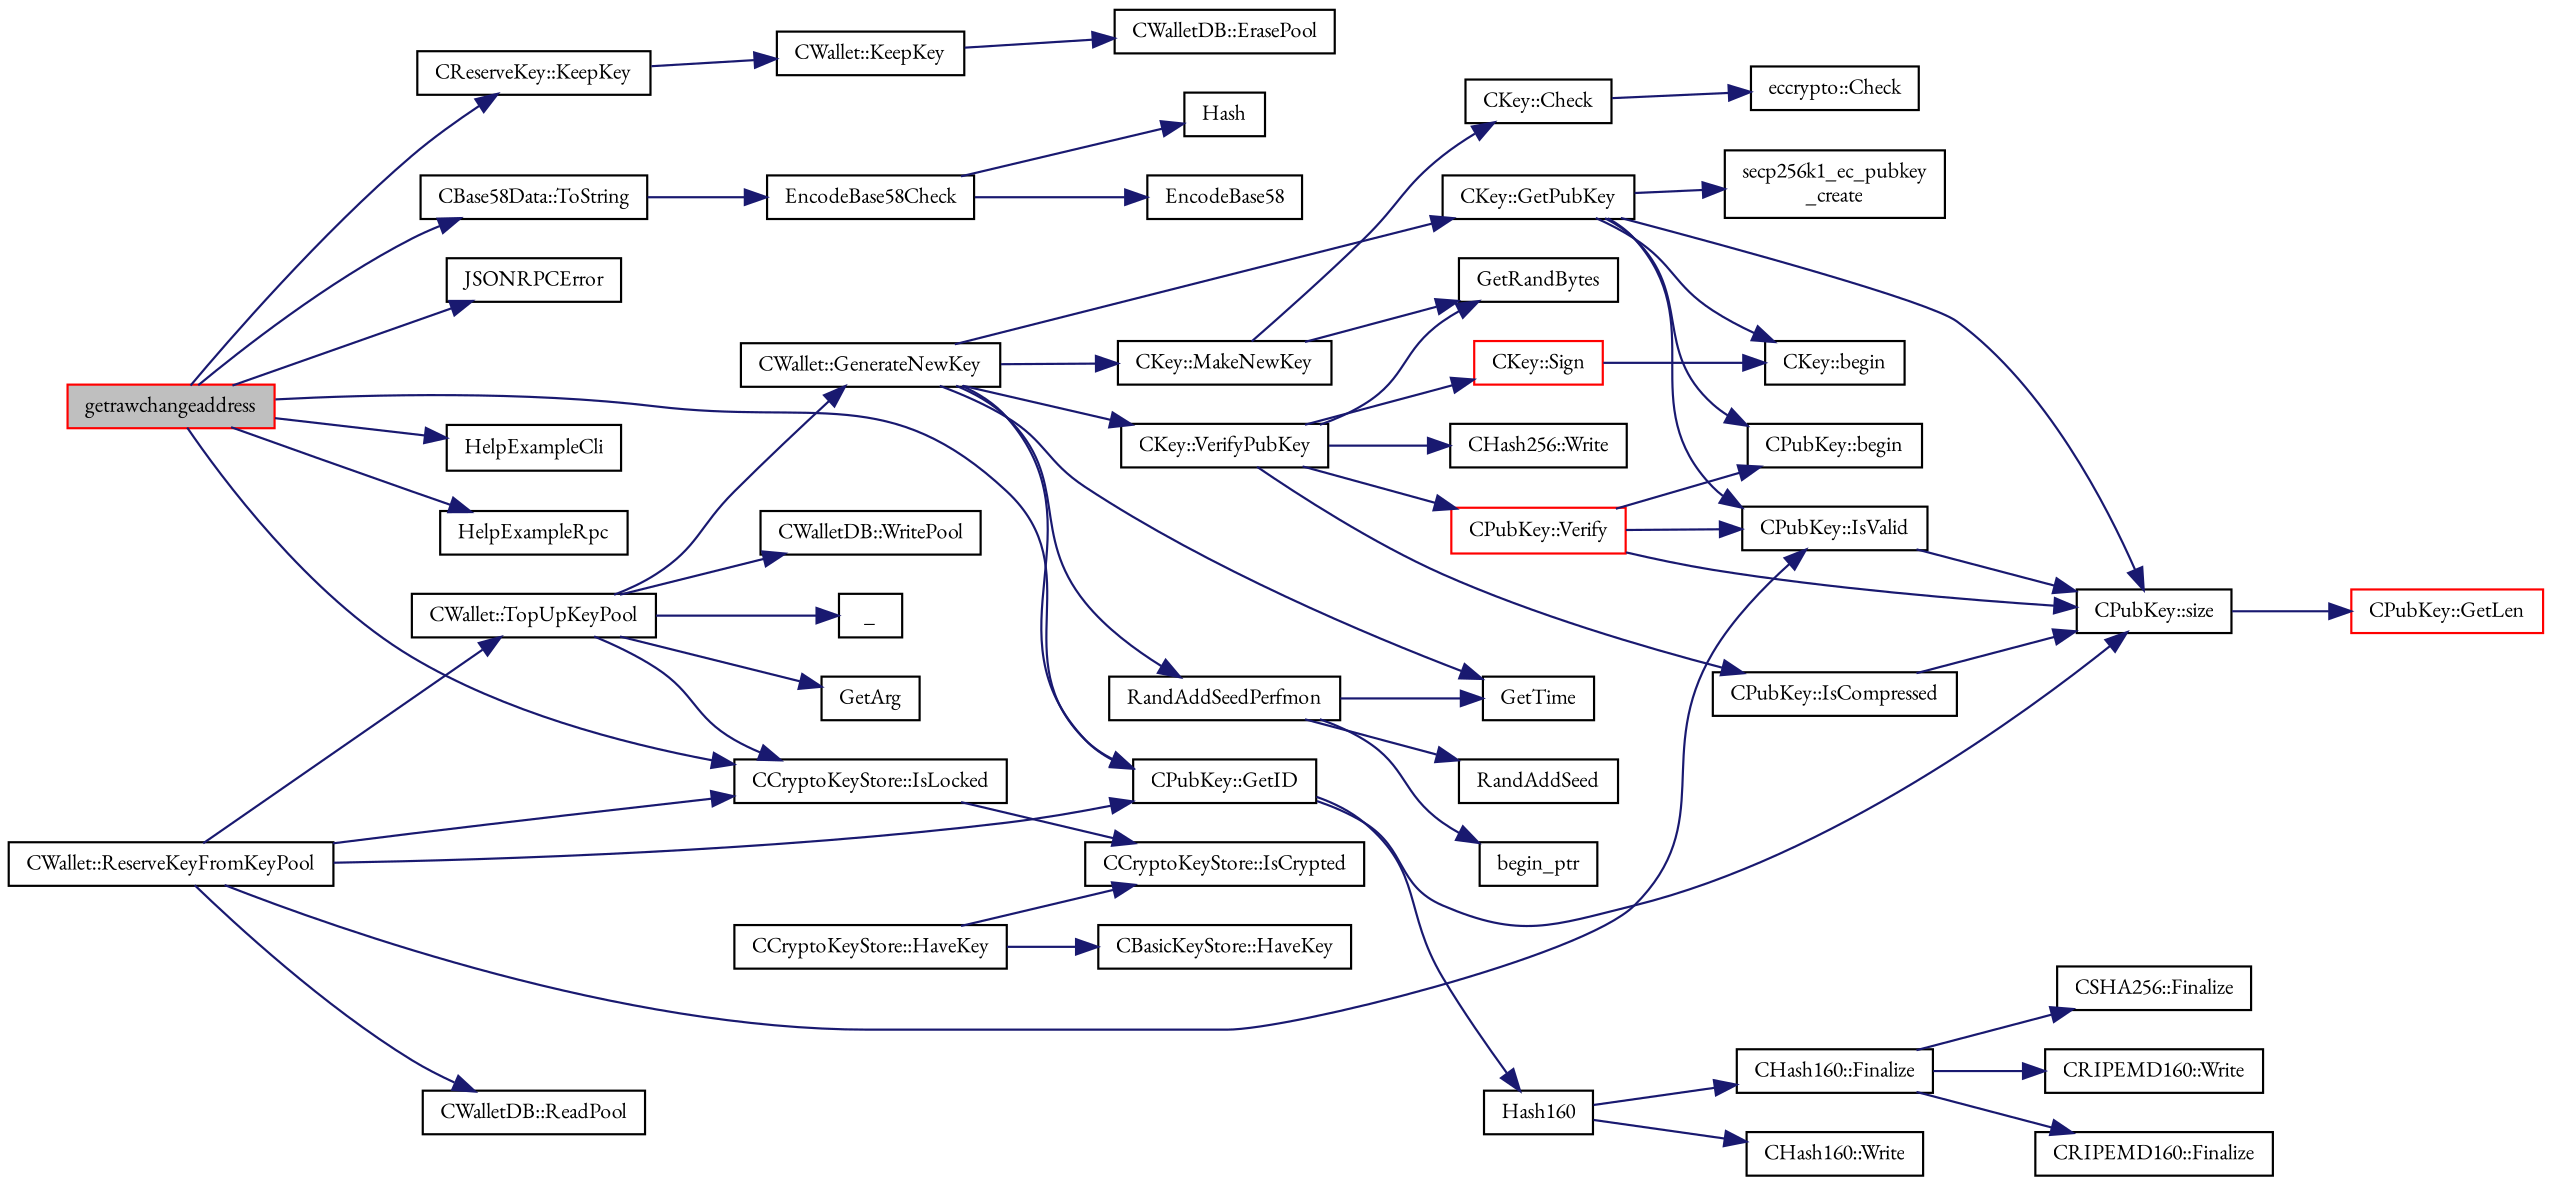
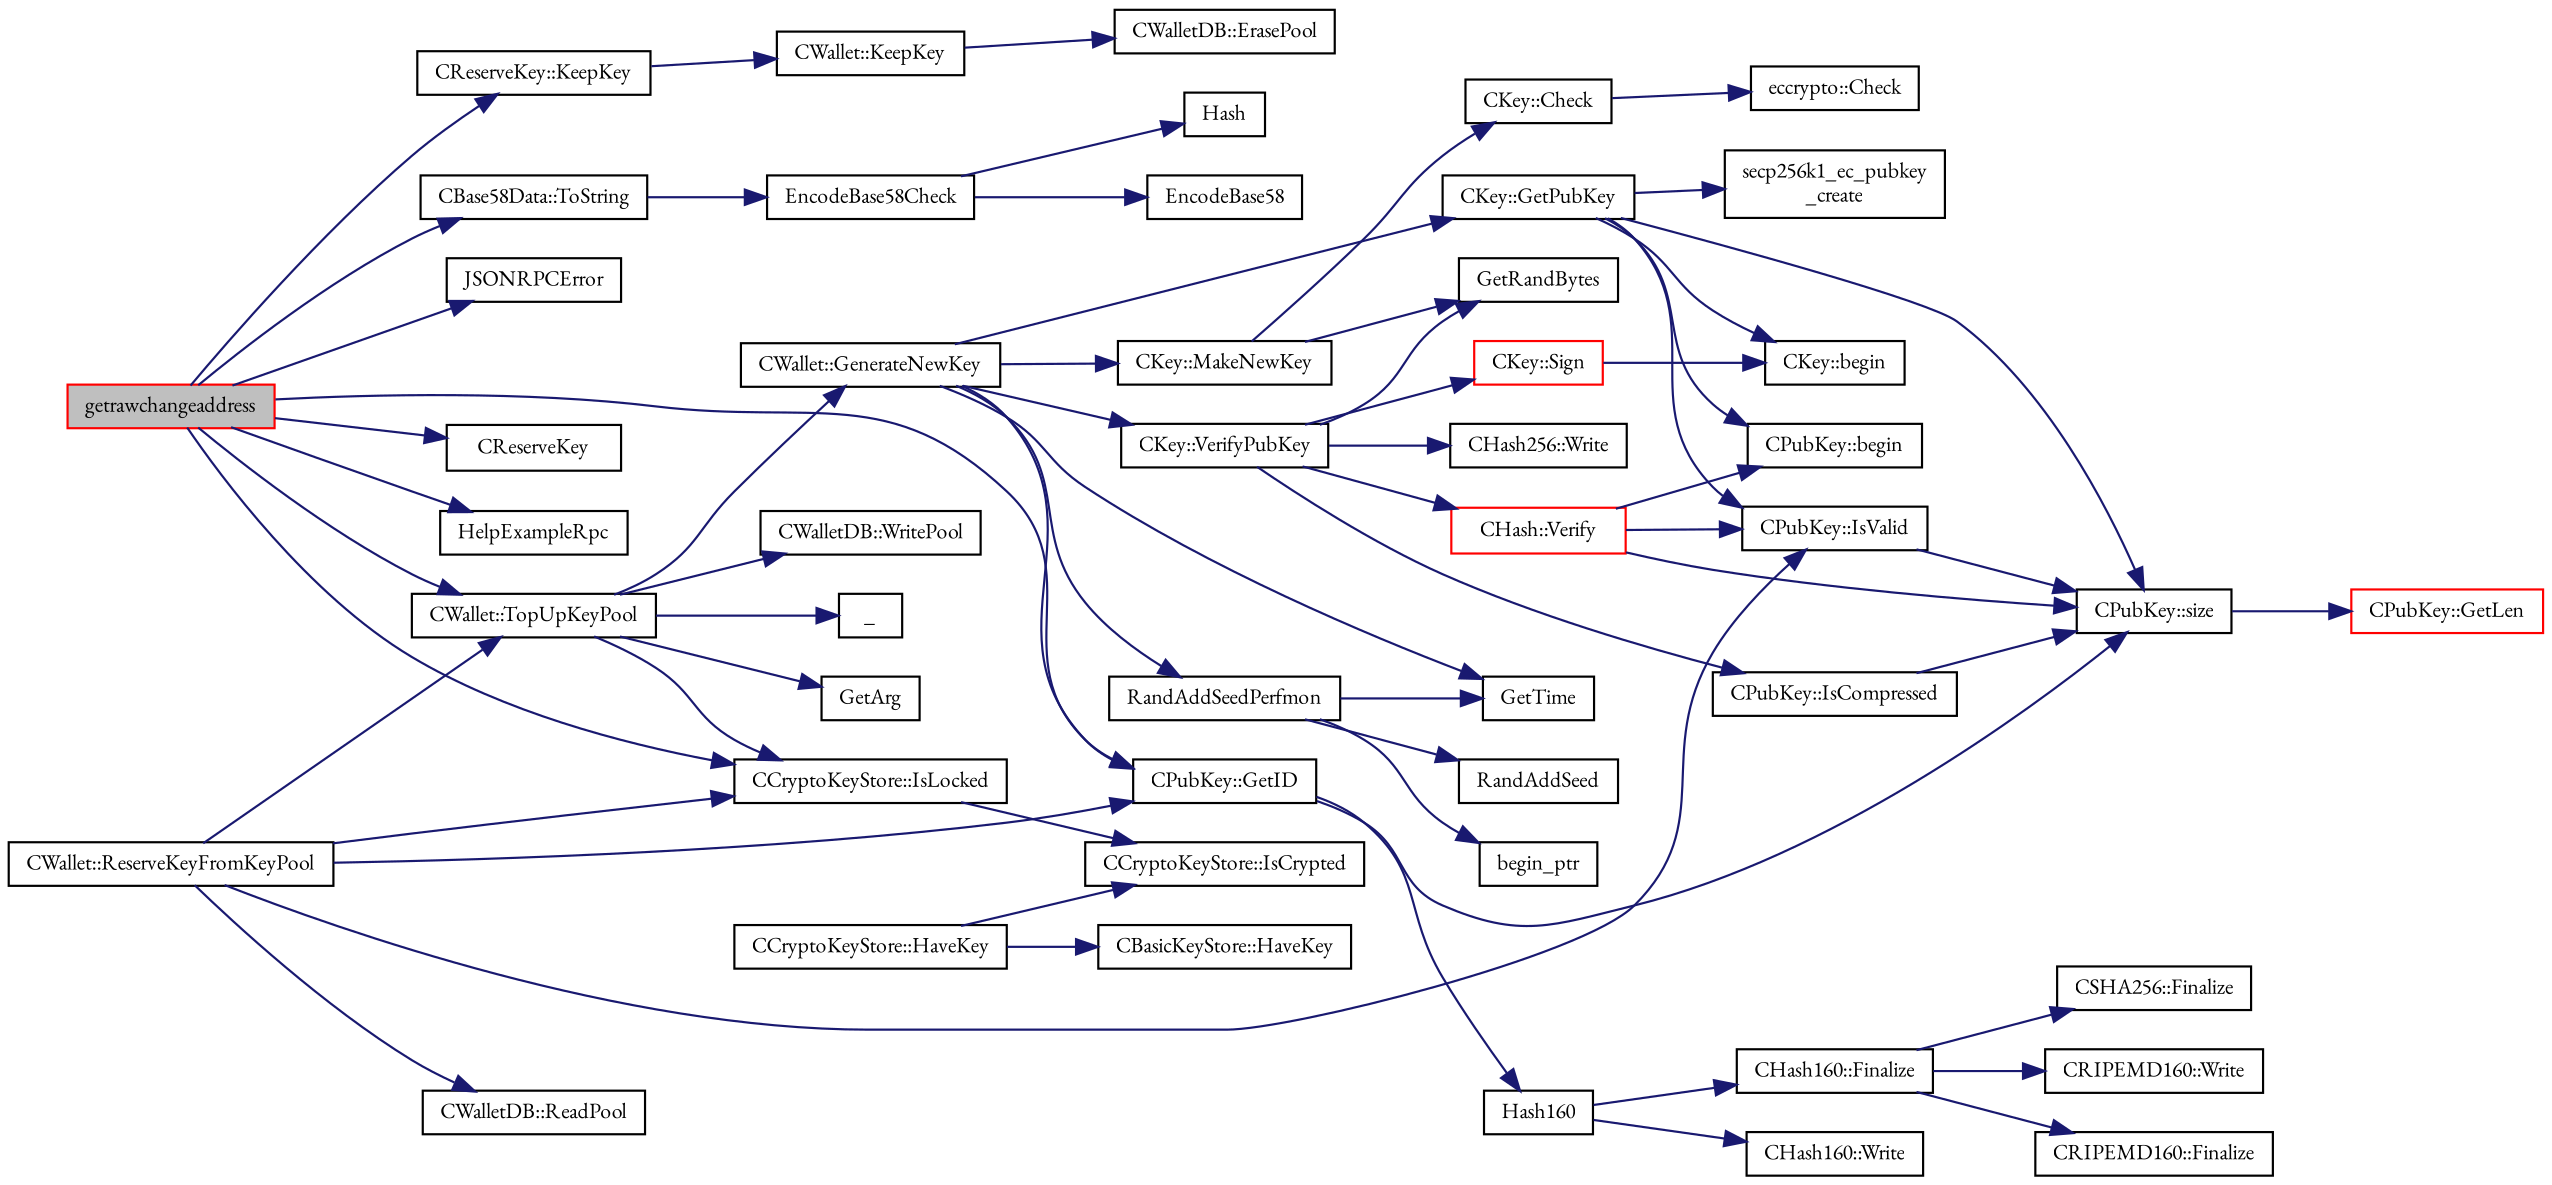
node "HelpExampleCli": label "HelpExampleCli" -> "CReserveKey"
edge "getrawchangeaddress" -> "CWallet::TopUpKeyPool": added
node "CPubKey::Verify": label "CPubKey::Verify" -> "CHash::Verify"
